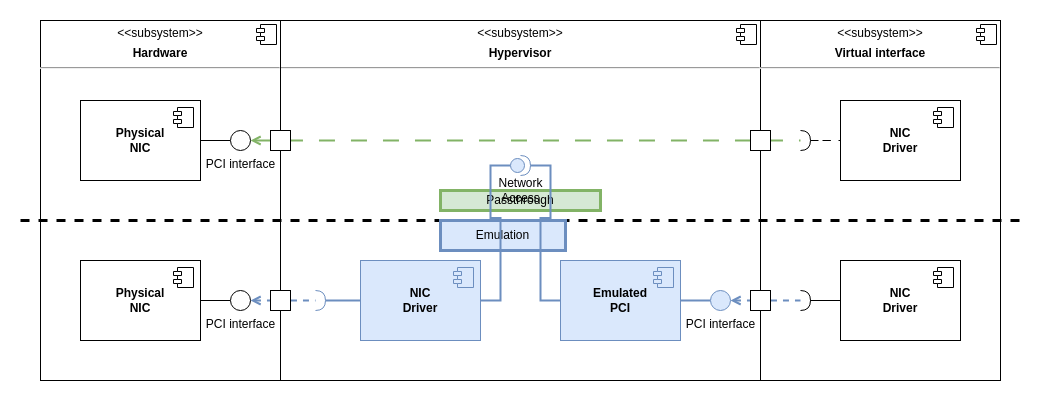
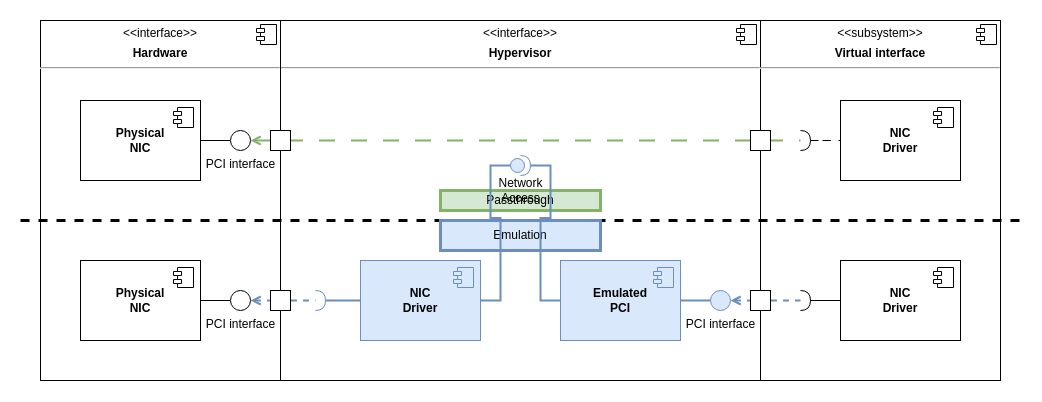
node "<<subsystem>> Hardware": label "<<subsystem>> Hardware" -> "<<interface>> Hardware"
node "<<subsystem>> Hypervisor": label "<<subsystem>> Hypervisor" -> "<<interface>> Hypervisor"
node "Emulation": size 125x30 -> 160x30
